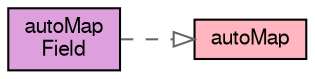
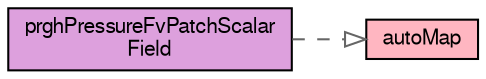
node "autoMap Field": label "autoMap Field" -> "prghPressureFvPatchScalar Field"
